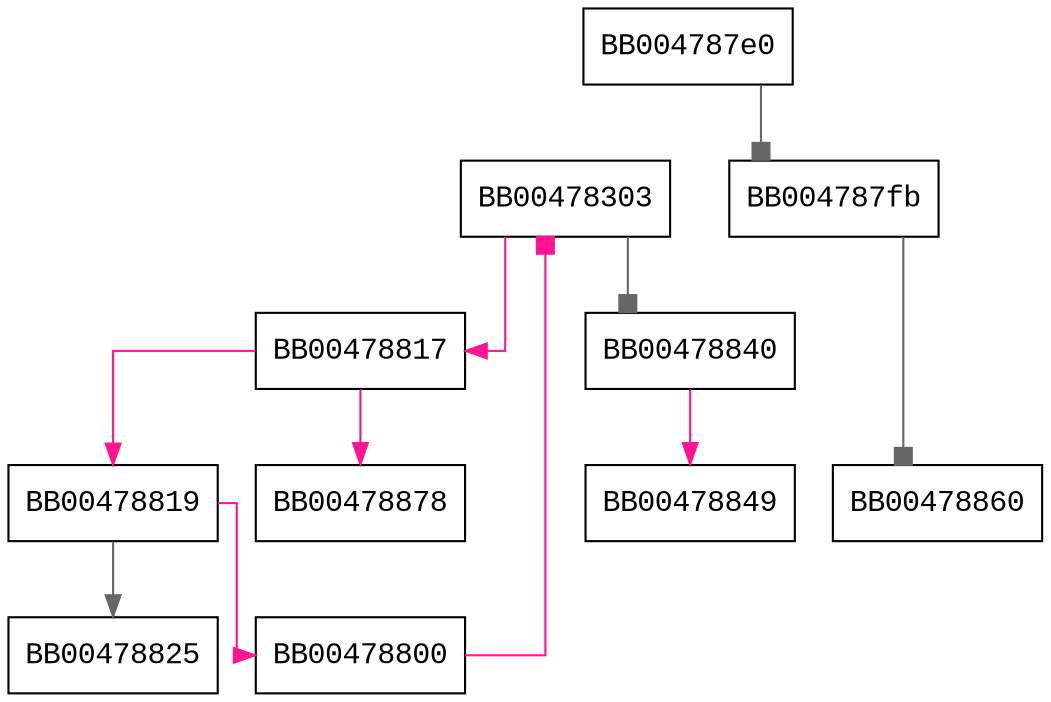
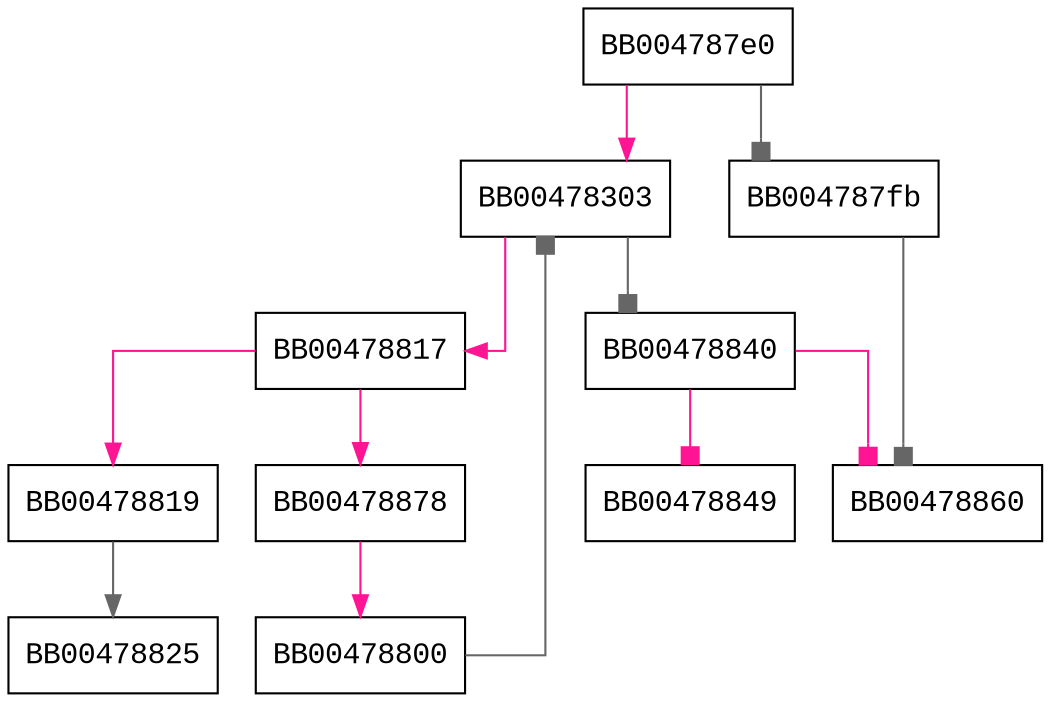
edge "BB004787e0" -> "BB00478303": added
edge "BB00478840" -> "BB00478860": added
edge "BB00478840" -> "BB00478849": arrowhead normal -> box
edge "BB00478800" -> "BB00478303": color deeppink -> gray40
edge "BB00478819" -> "BB00478800": now "BB00478878" -> "BB00478800"
